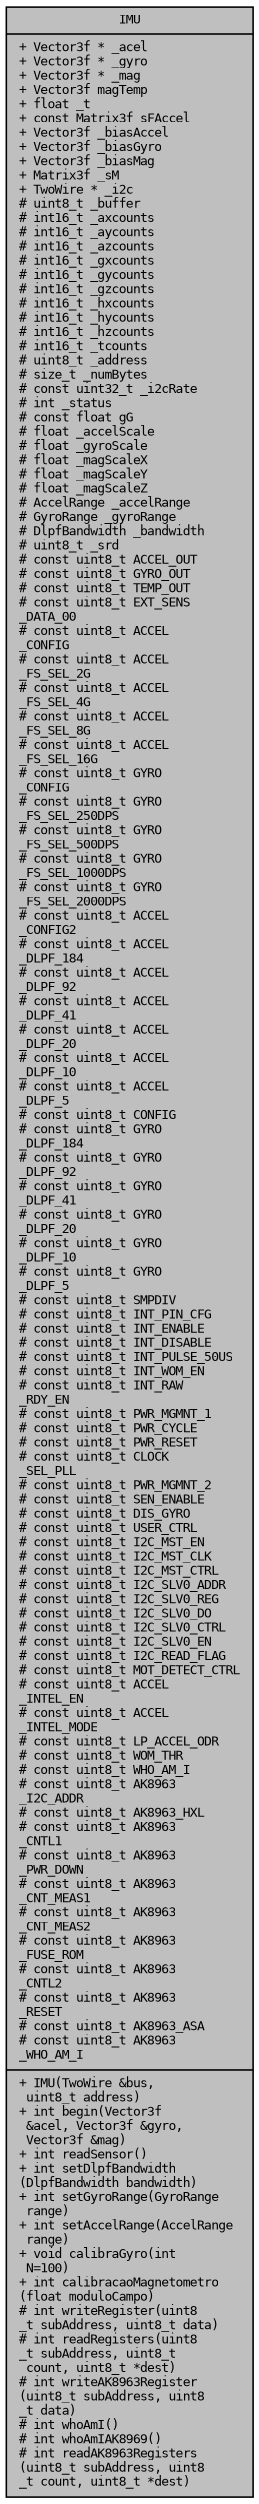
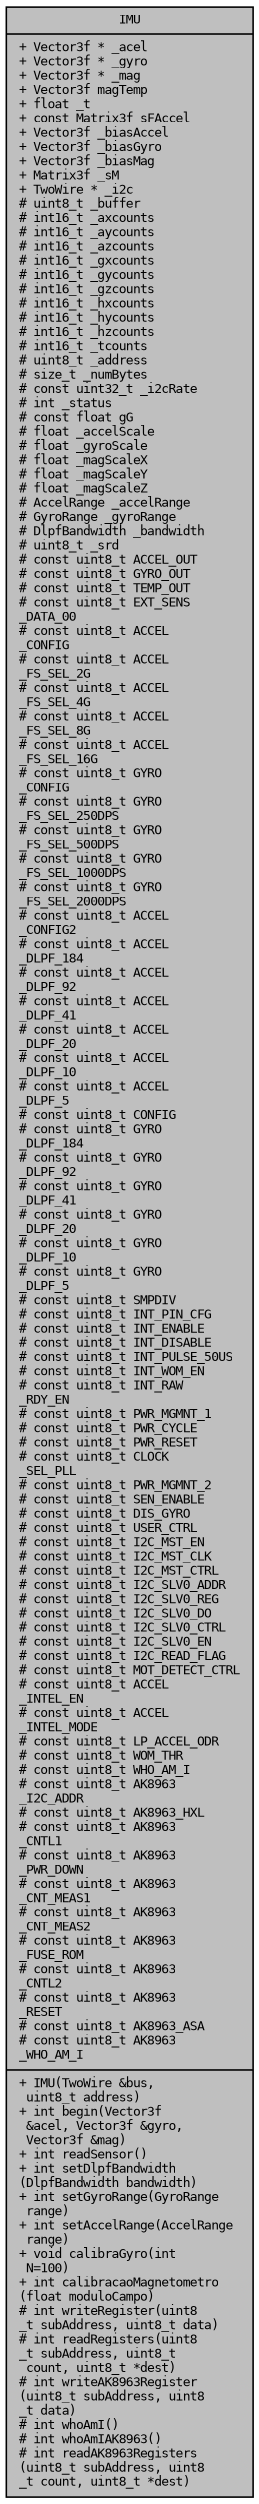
node "IMU": text "# int whoAmIAK8969()" -> "# int whoAmIAK8963()"
